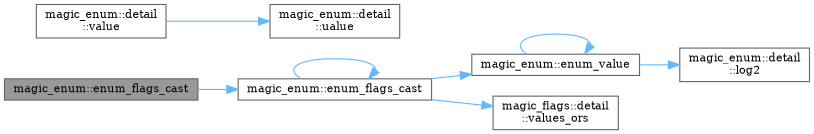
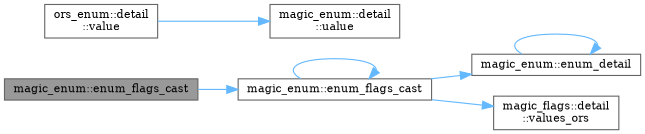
node "magic_enum::detail ::value": label "magic_enum::detail ::value" -> "ors_enum::detail ::value"
node "magic_enum::enum_value": label "magic_enum::enum_value" -> "magic_enum::enum_detail"
node "magic_enum::detail ::log2": removed
